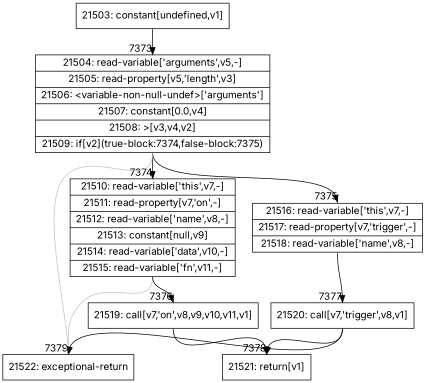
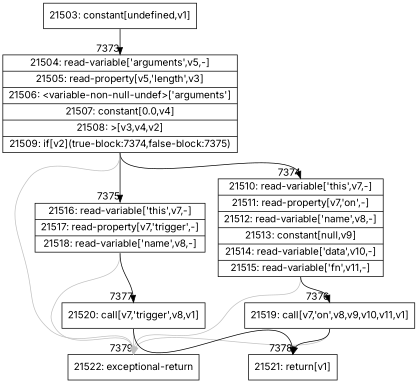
edge "21516: read-variable['this',v7,-]" -> "21522: exceptional-return": added
edge "21520: call[v7,'trigger',v8,v1]" -> "21522: exceptional-return": color black -> gray
edge "21519: call[v7,'on',v8,v9,v10,v11,v1]" -> "21522: exceptional-return": added
